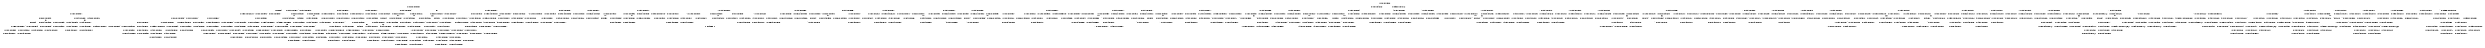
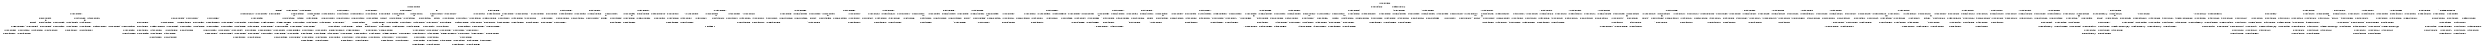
node "<class 'ir.LoadStat'> 139137685238784: y": removed
